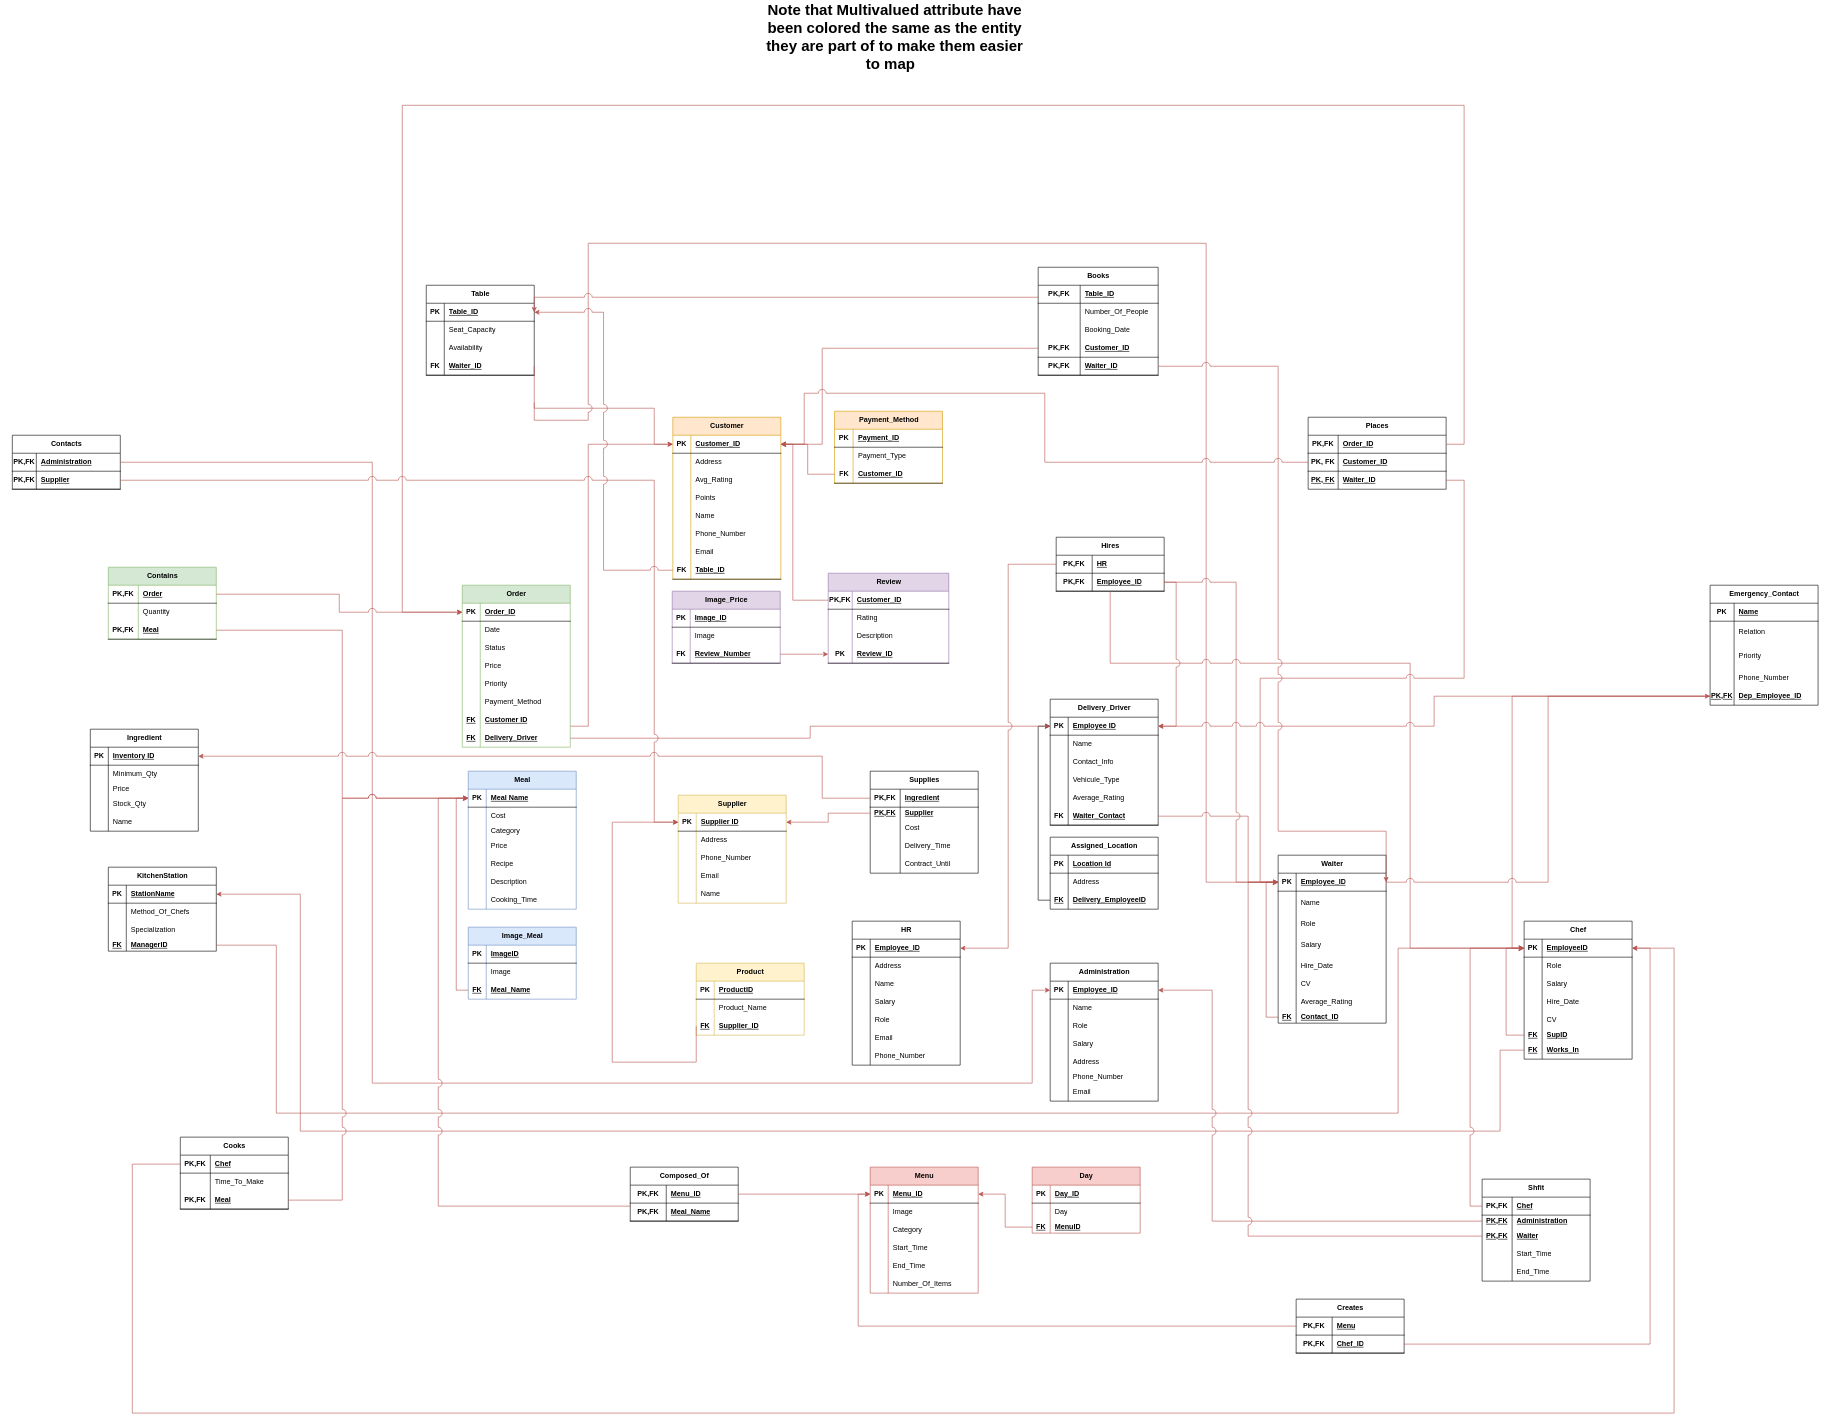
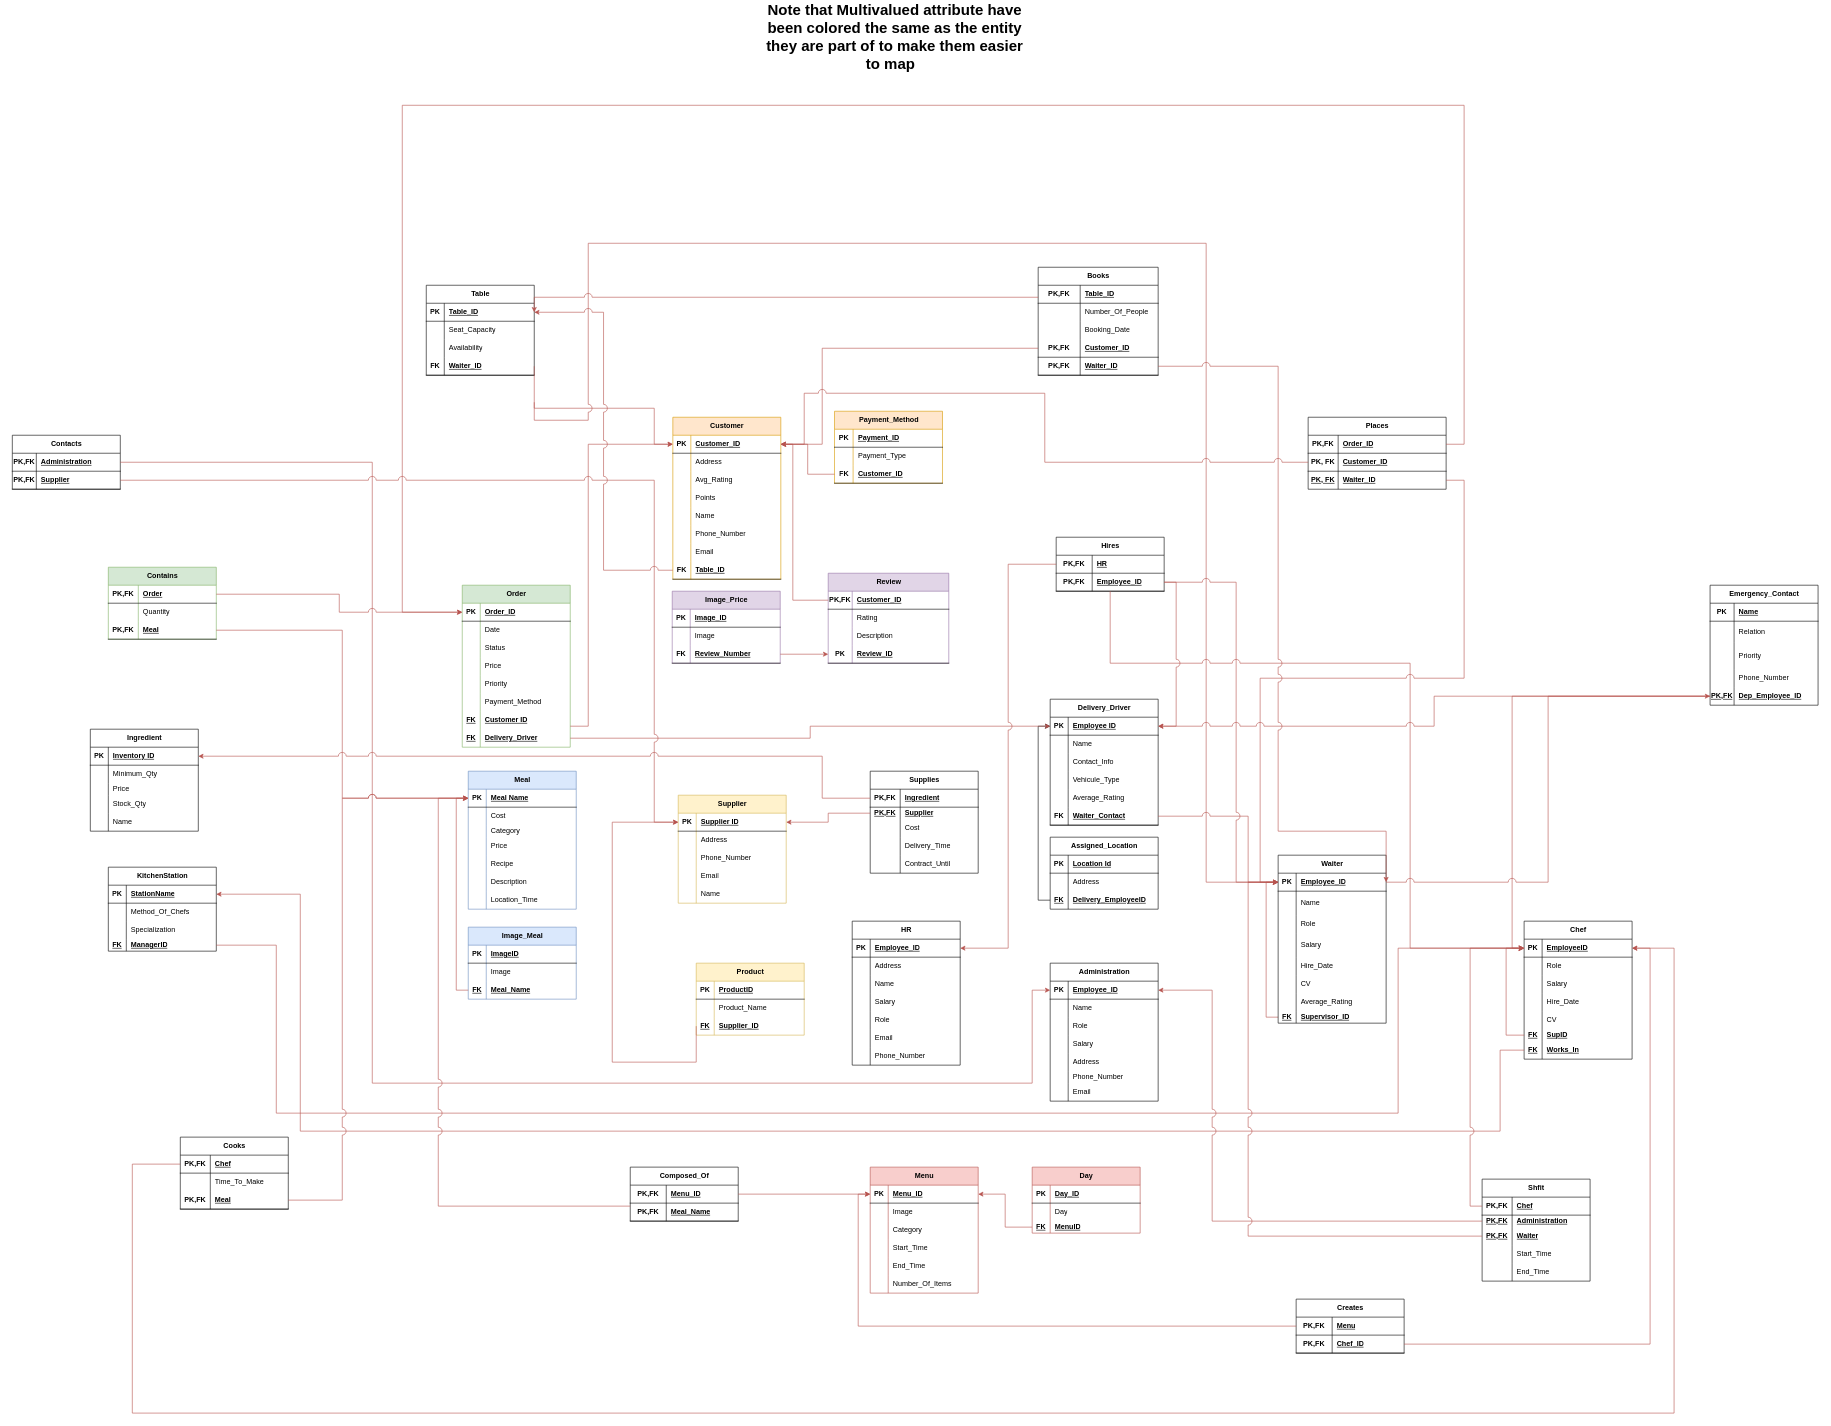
node "Cooking_Time": label "Cooking_Time" -> "Location_Time"
node "Contact_ID": label "Contact_ID" -> "Supervisor_ID"
